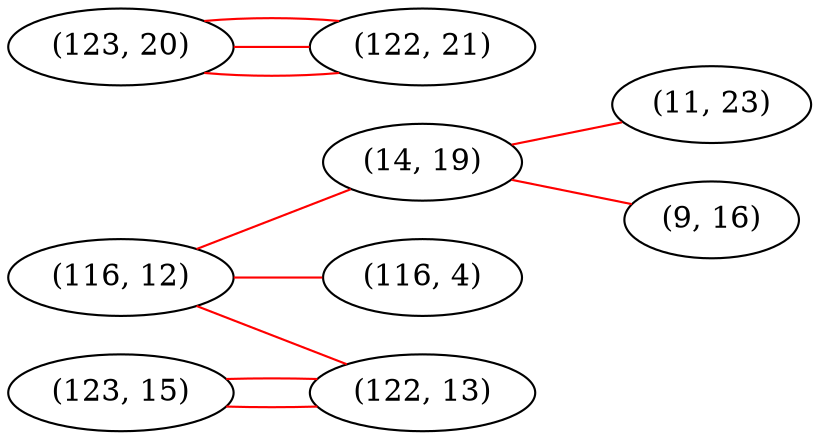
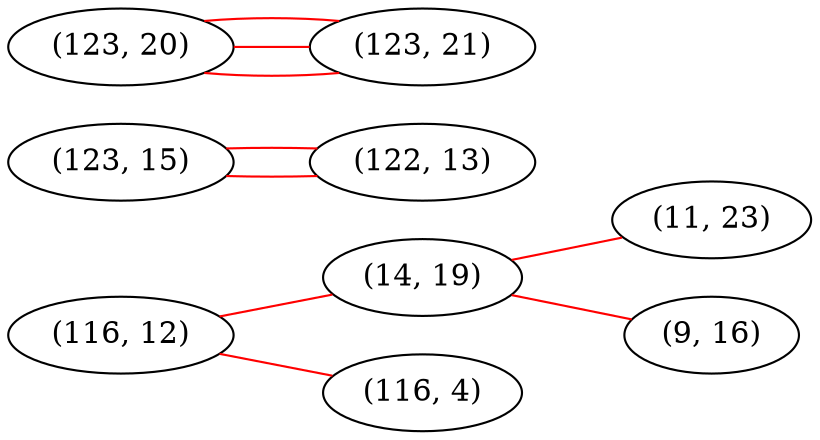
node "(122, 21)": label "(122, 21)" -> "(123, 21)"
edge "(116, 12)" -- "(122, 13)": removed
